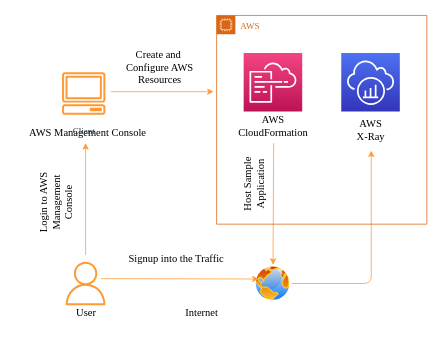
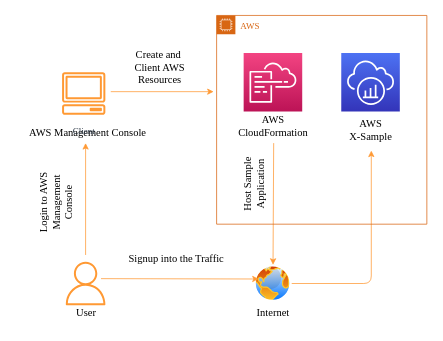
node "Create and Configure AWS Resources": label "Create and Configure AWS Resources" -> "Create and Client AWS Resources"
node "AWS X-Ray": label "AWS X-Ray" -> "AWS X-Sample"
node "Internet": moved (201, 313) -> (273, 313)
